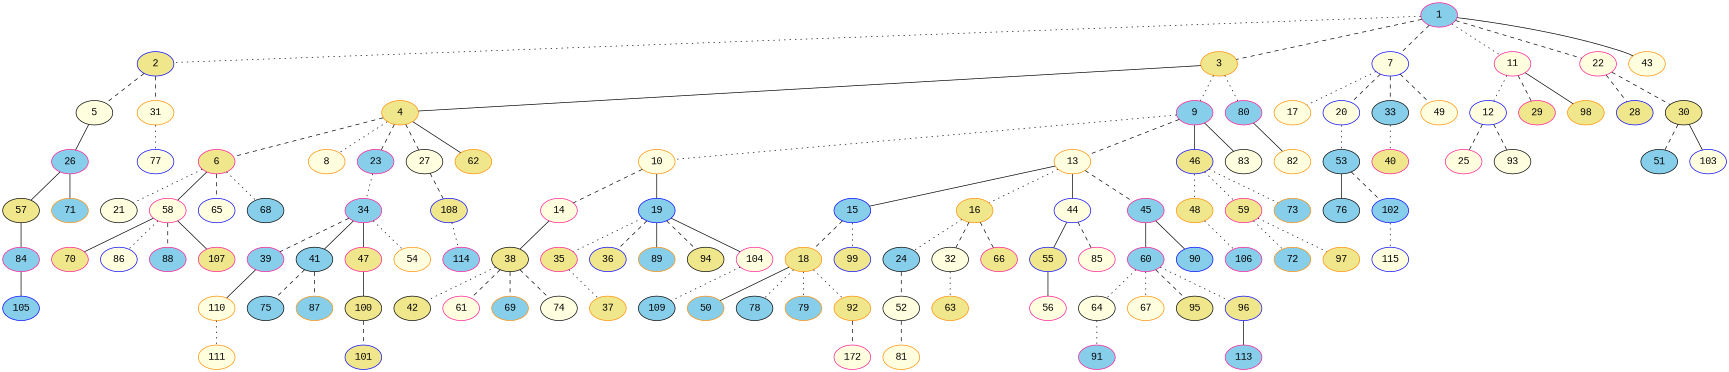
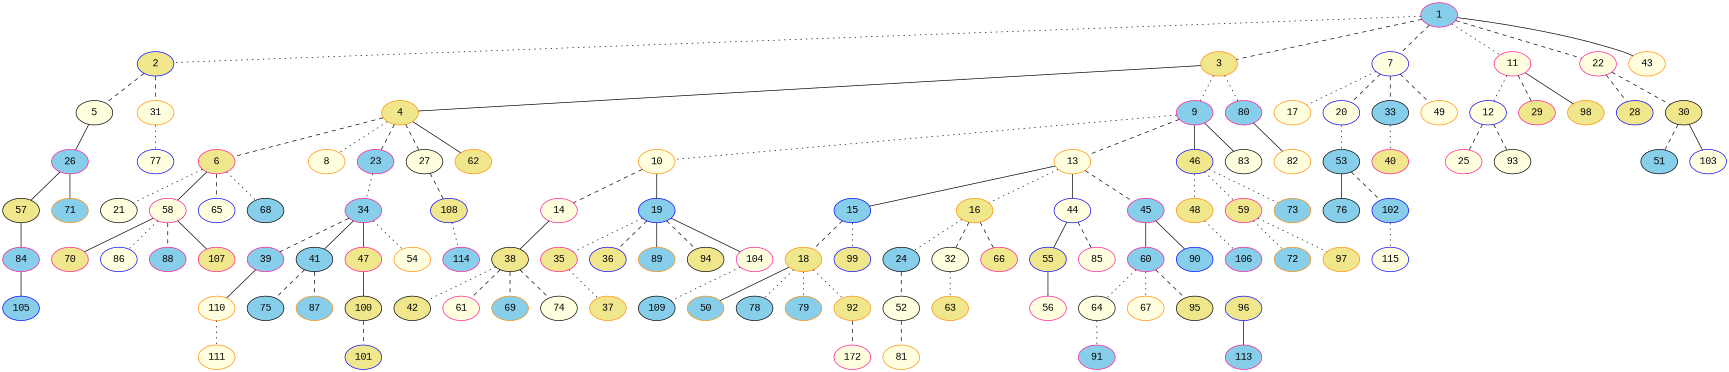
edge "60" -- "96": removed
